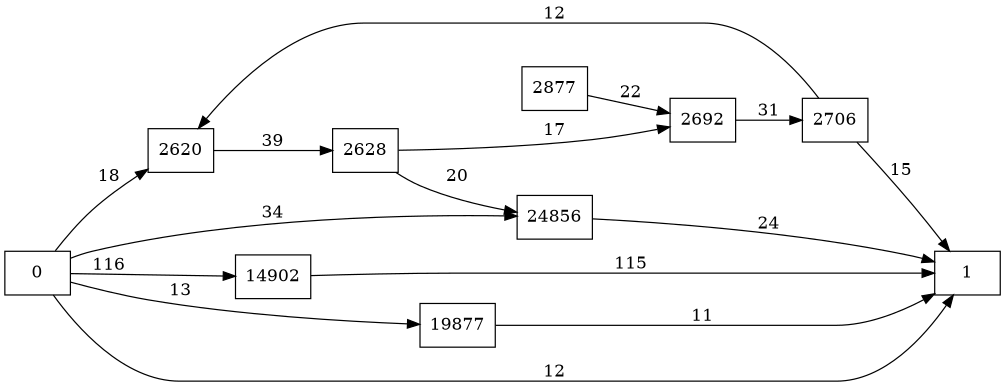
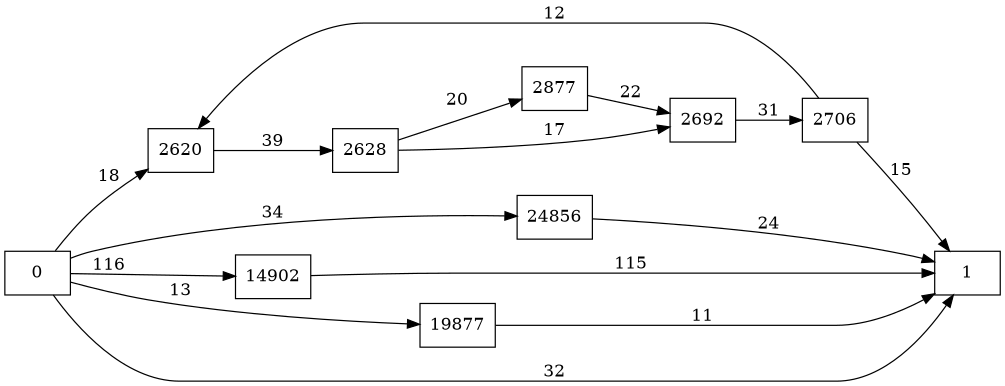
edge "2628" -> "24856": now "2628" -> "2877"
edge "0" -> "1": label "12" -> "32"
